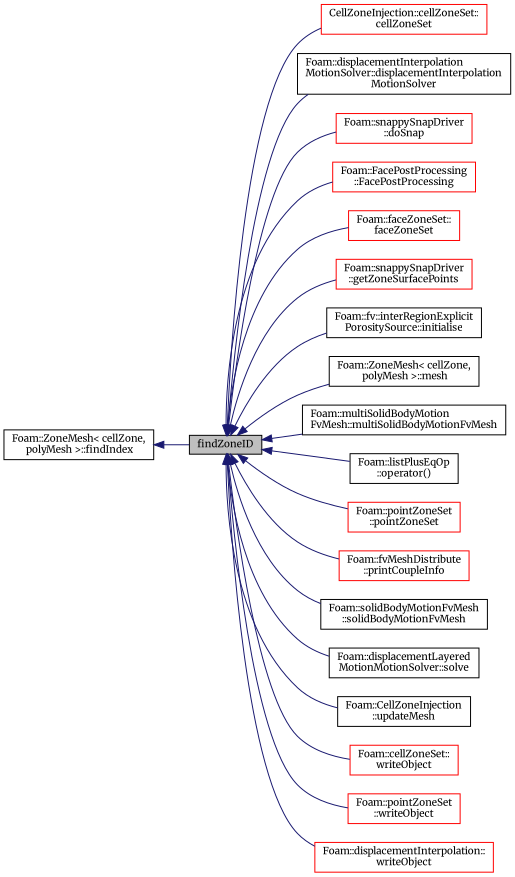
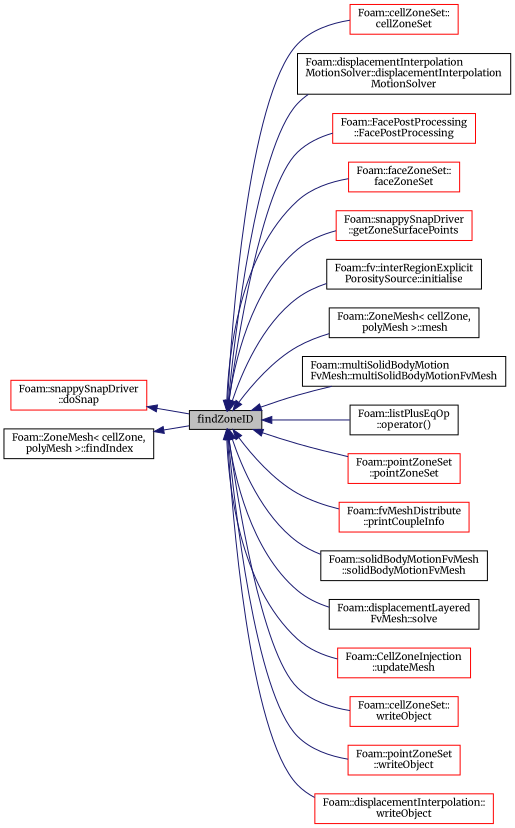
node "CellZoneInjection::cellZoneSet:: cellZoneSet": label "CellZoneInjection::cellZoneSet:: cellZoneSet" -> "Foam::cellZoneSet:: cellZoneSet"
edge "Foam::snappySnapDriver ::doSnap" -> "findZoneID": reversed
node "Foam::displacementLayered MotionMotionSolver::solve": label "Foam::displacementLayered MotionMotionSolver::solve" -> "Foam::displacementLayered FvMesh::solve"
node "Foam::CellZoneInjection ::updateMesh": color black -> red
